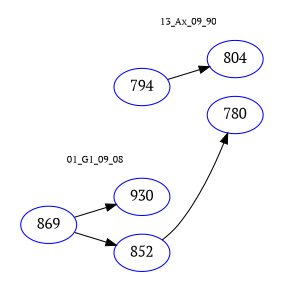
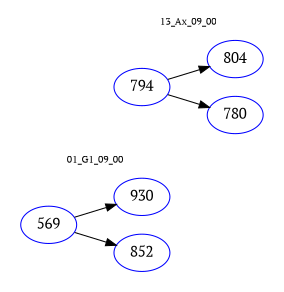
cluster "13_Ax_09_90": label "13_Ax_09_90" -> "13_Ax_09_00"
cluster "01_G1_09_08": label "01_G1_09_08" -> "01_G1_09_00"
edge "852" -> "780": now "794" -> "780"
node "869": label "869" -> "569"
